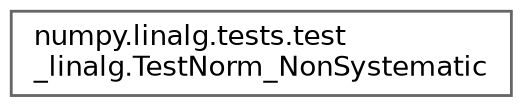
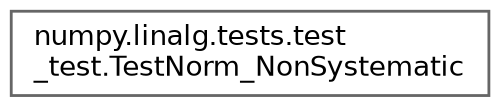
node "numpy.linalg.tests.test _linalg.TestNorm_NonSystematic": label "numpy.linalg.tests.test _linalg.TestNorm_NonSystematic" -> "numpy.linalg.tests.test _test.TestNorm_NonSystematic"
